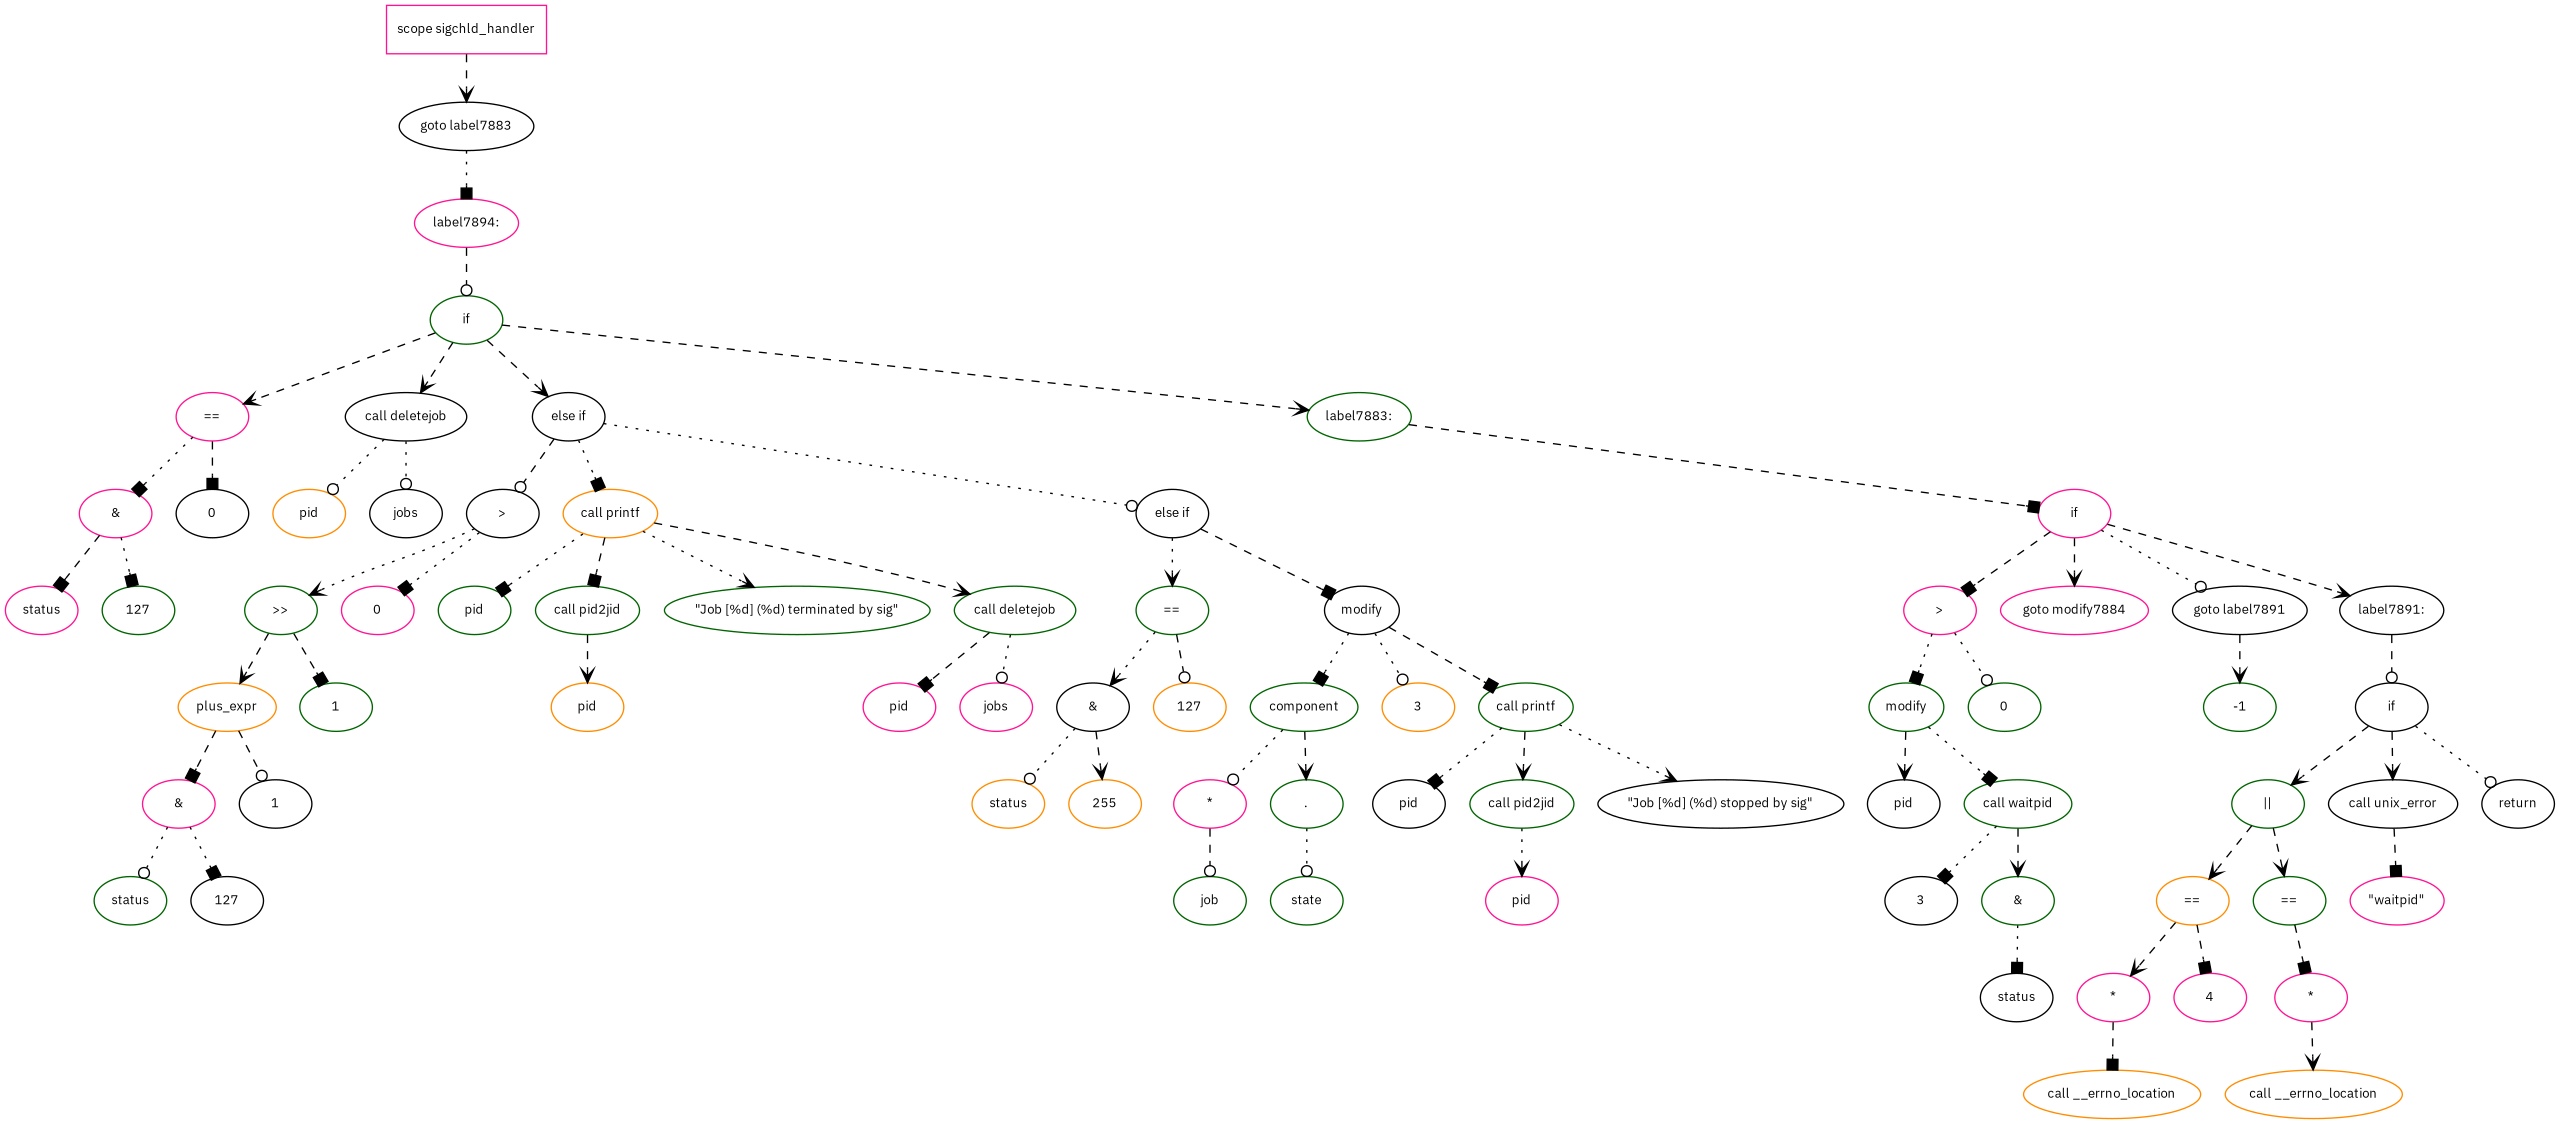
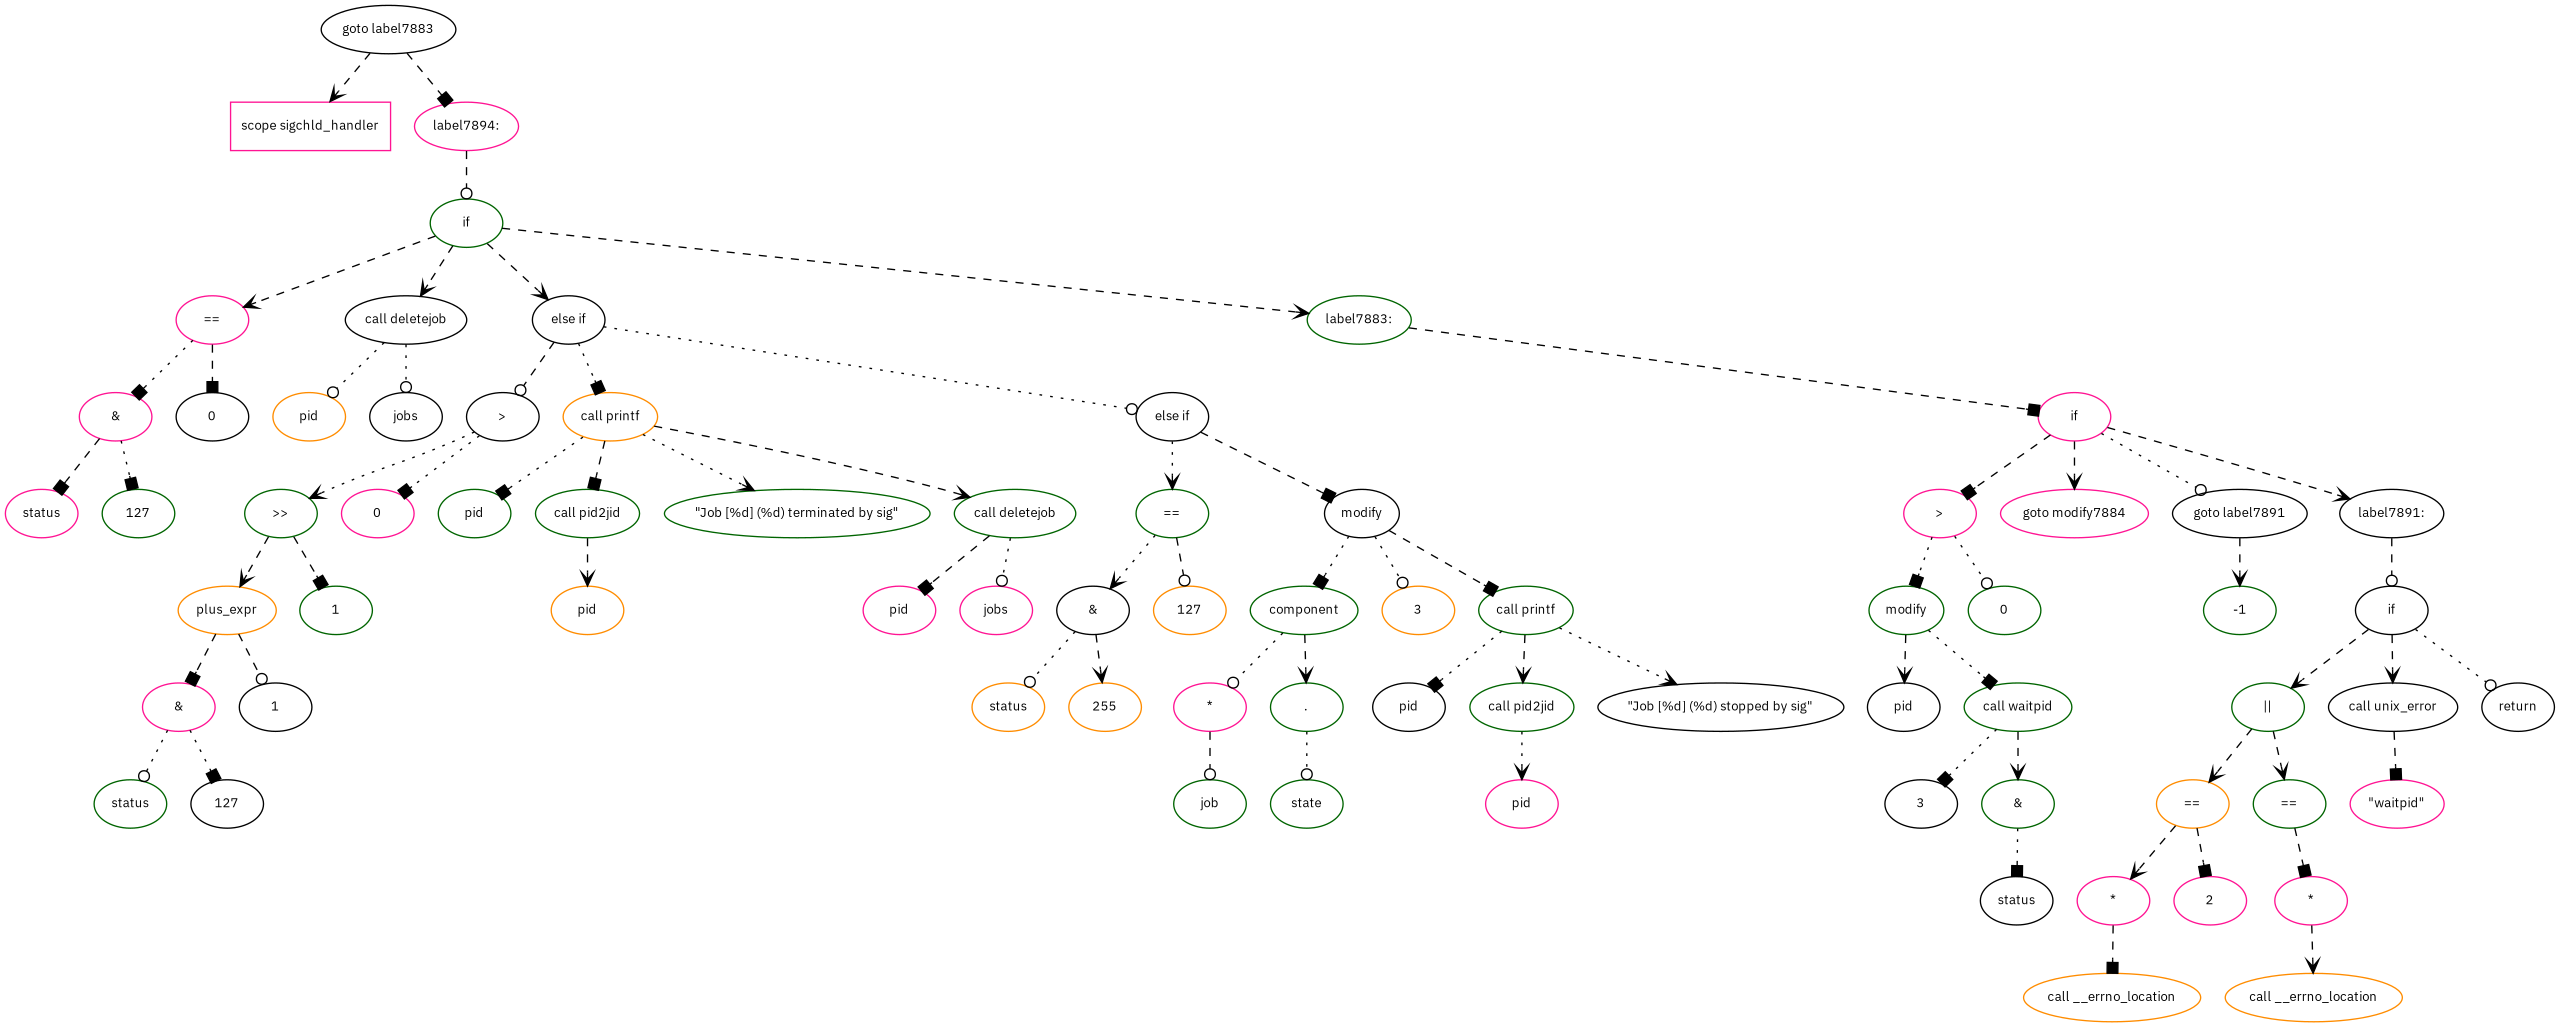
edge "scope sigchld_handler" -> "goto label7883": reversed
edge "goto label7883" -> "label7894:": style dotted -> dashed
node "4": label "4" -> "2"
